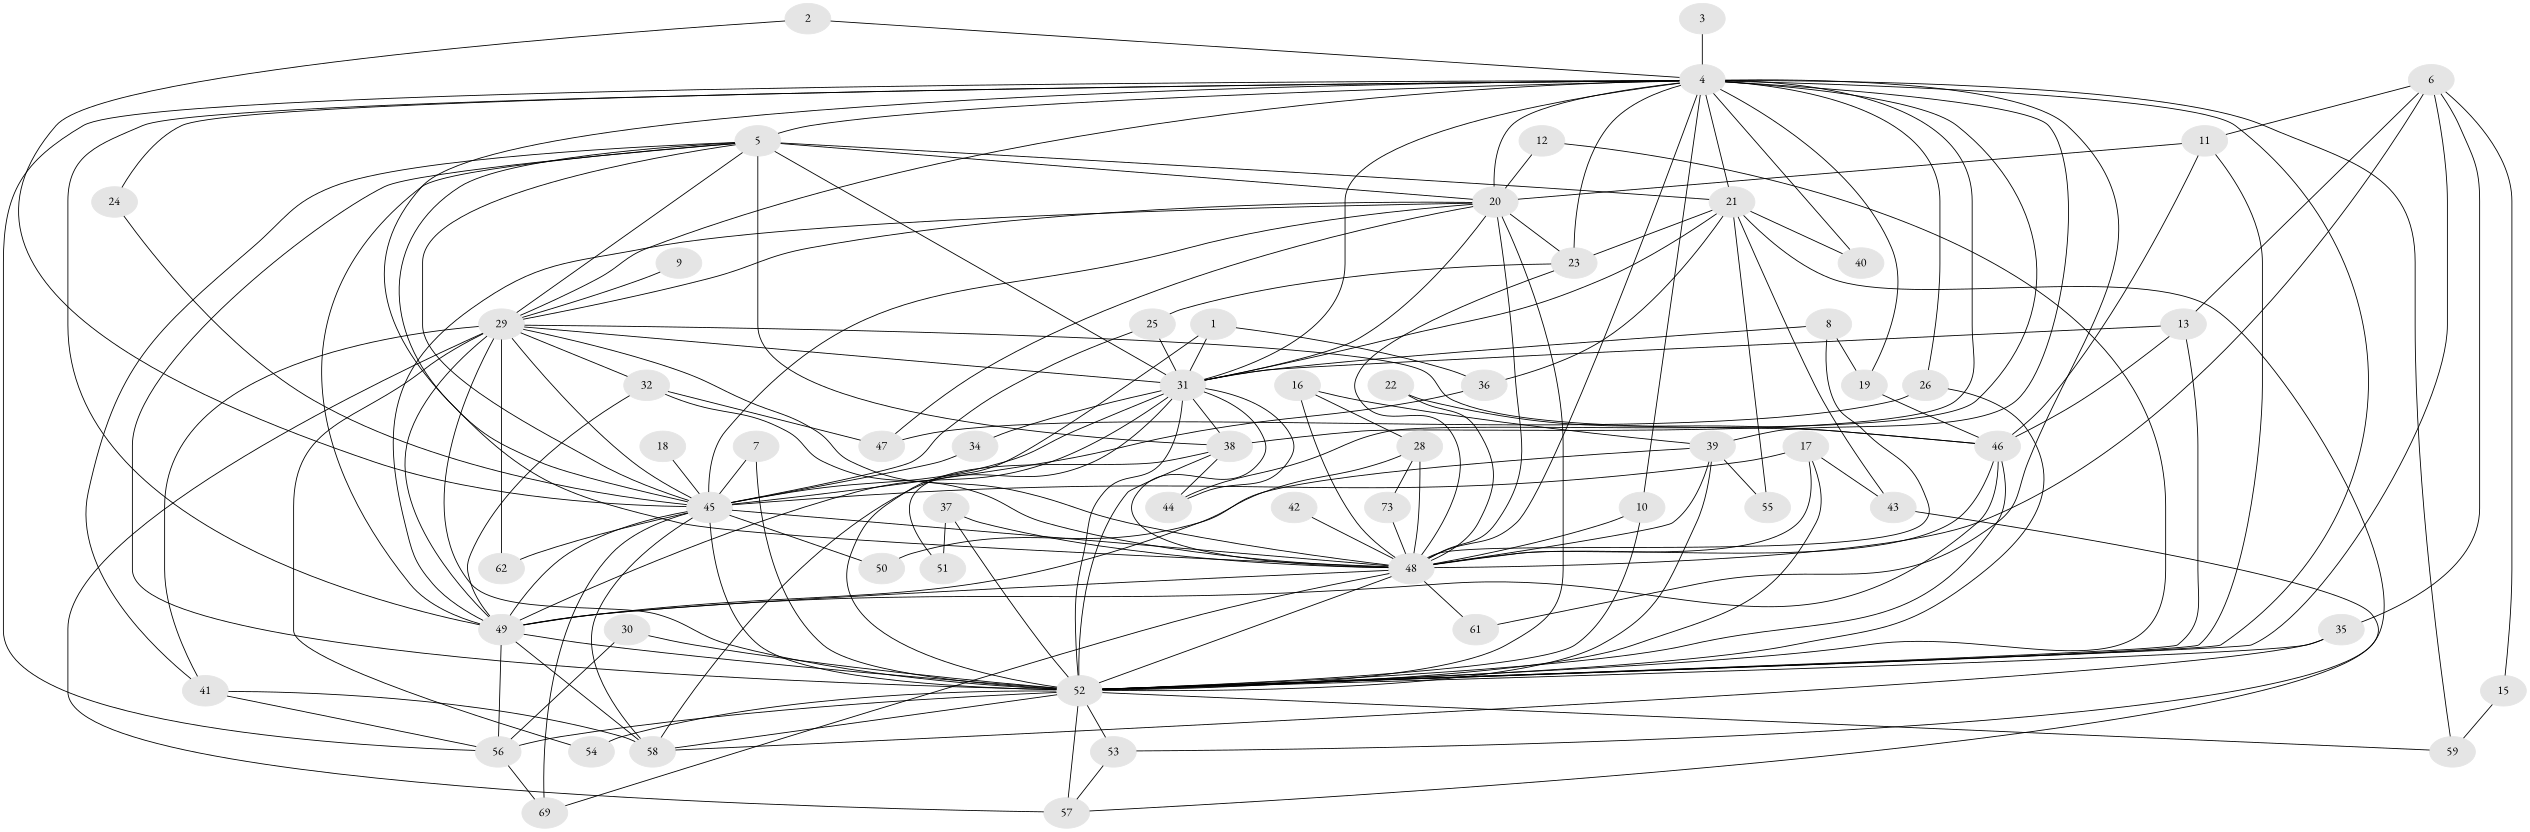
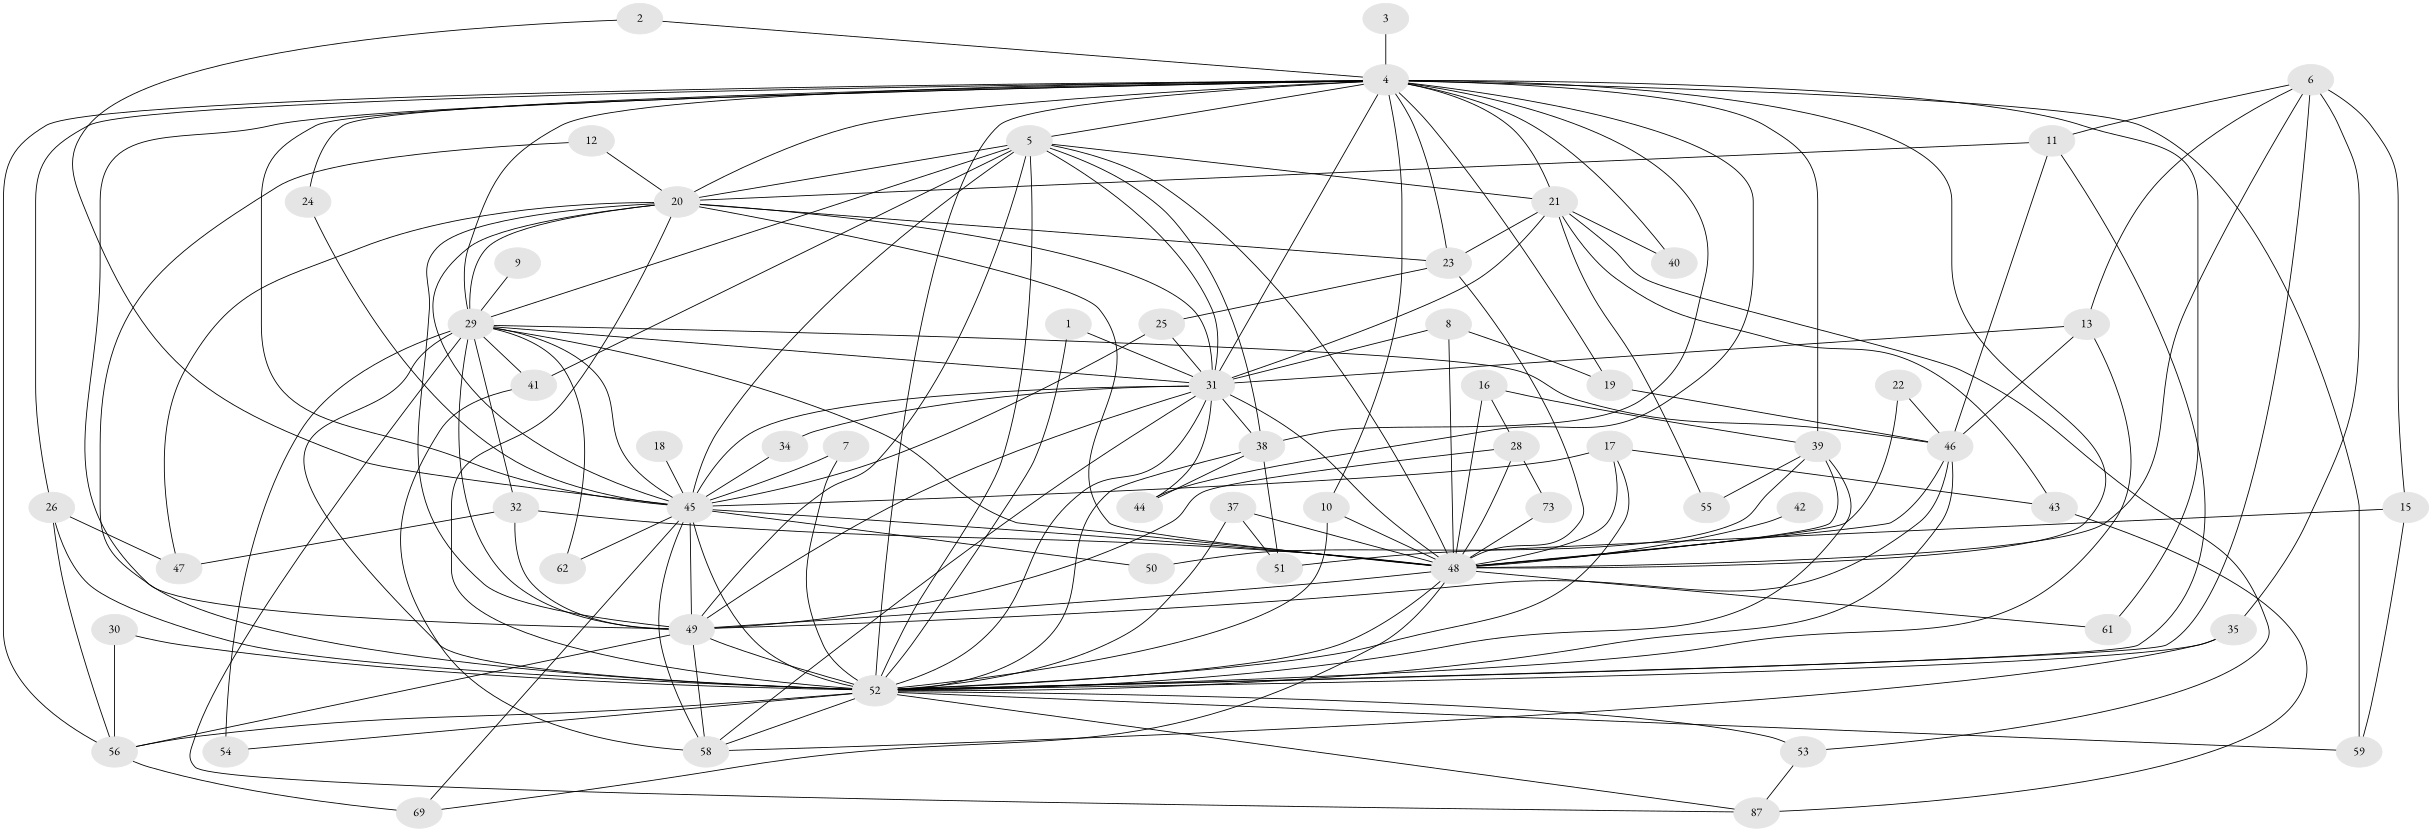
node "36": removed
edge "15" -- "51": added
edge "41" -- "56": now "26" -- "56"
node "57": label "57" -> "87"
